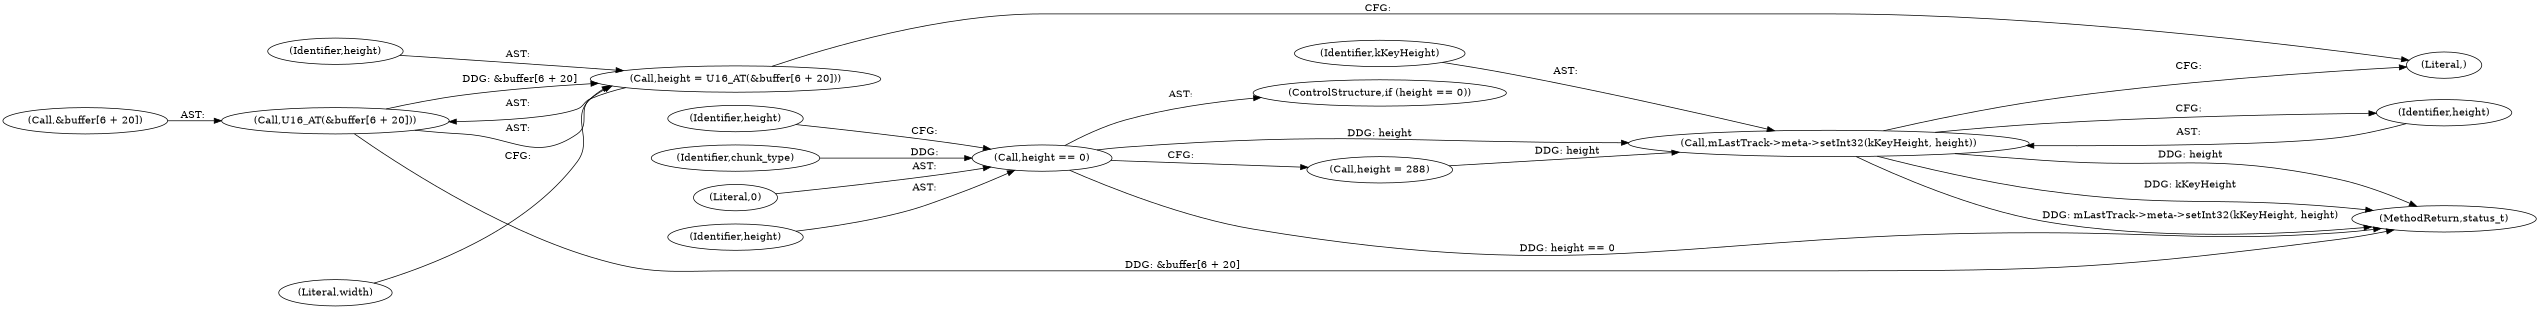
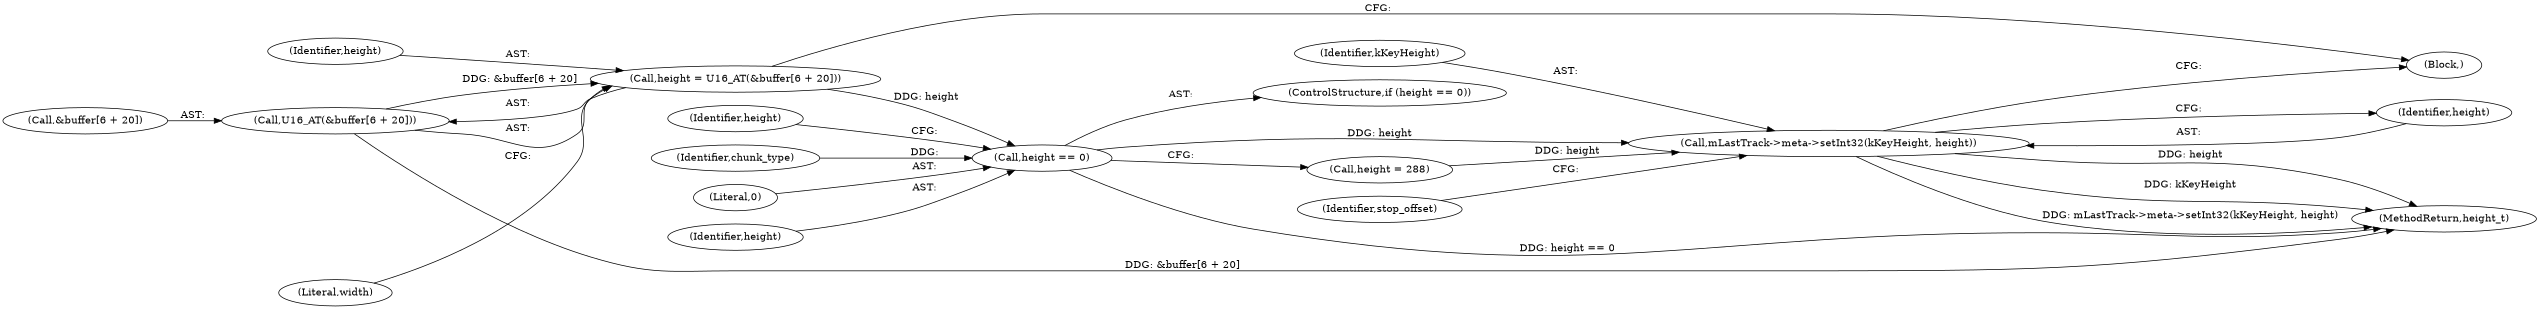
node "(Literal,)": label "(Literal,)" -> "(Block,)"
edge "(Call,height = U16_AT(&buffer[6 + 20]))" -> "(Call,height == 0)": added, label "DDG: height"
node "(Identifier,stop_offset)": added
node "(MethodReturn,status_t)": label "(MethodReturn,status_t)" -> "(MethodReturn,height_t)"
